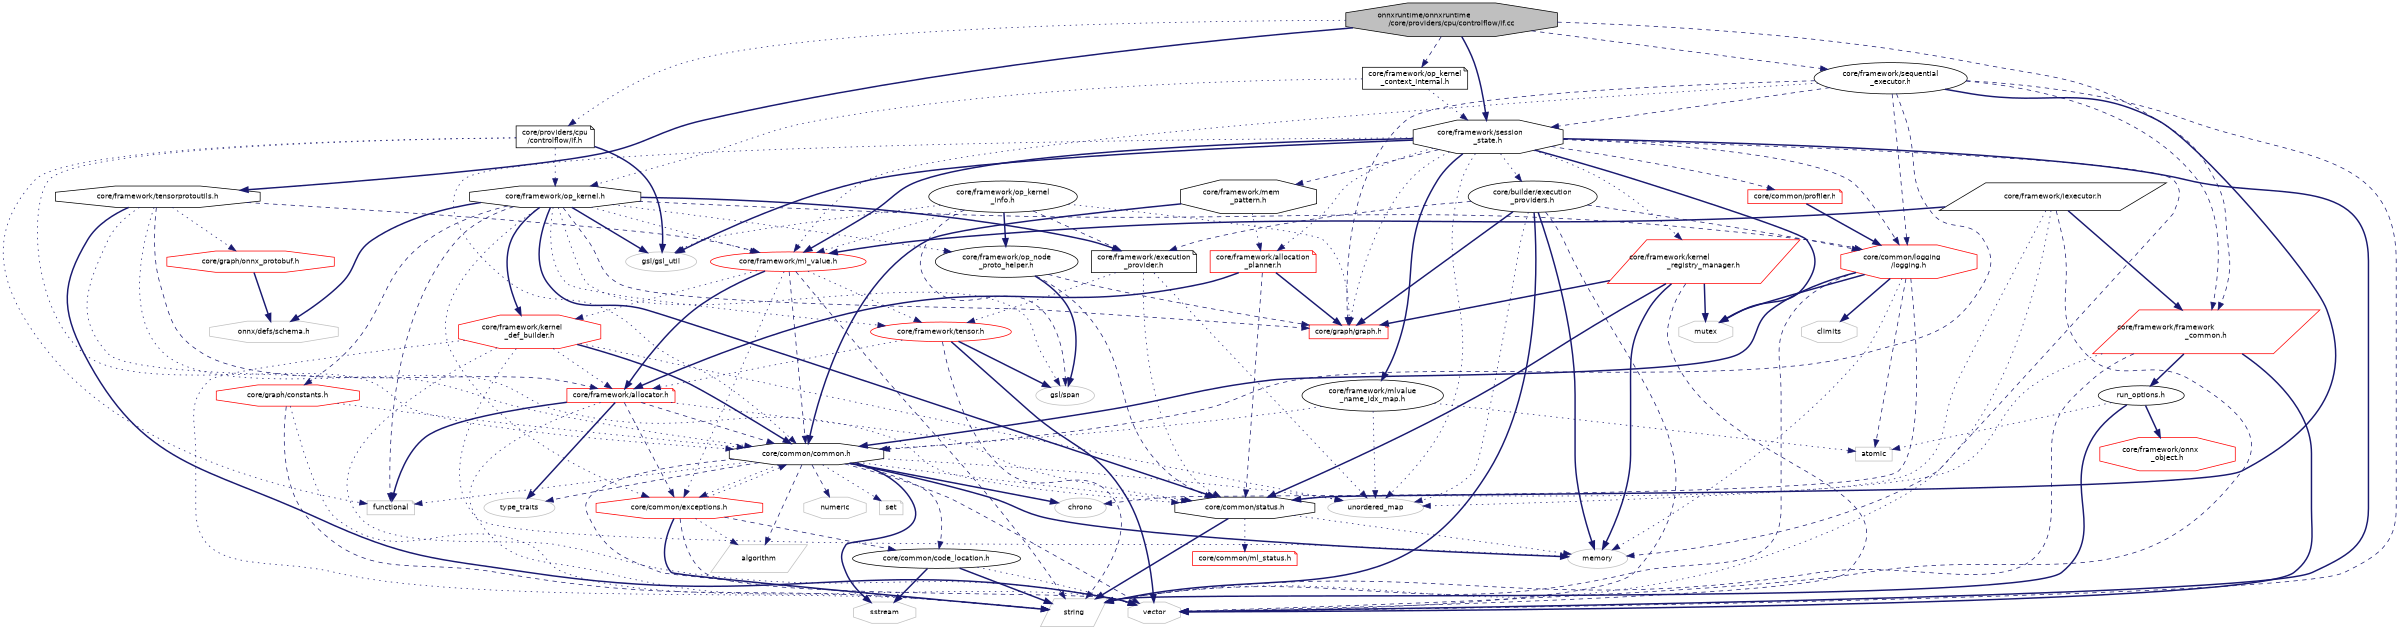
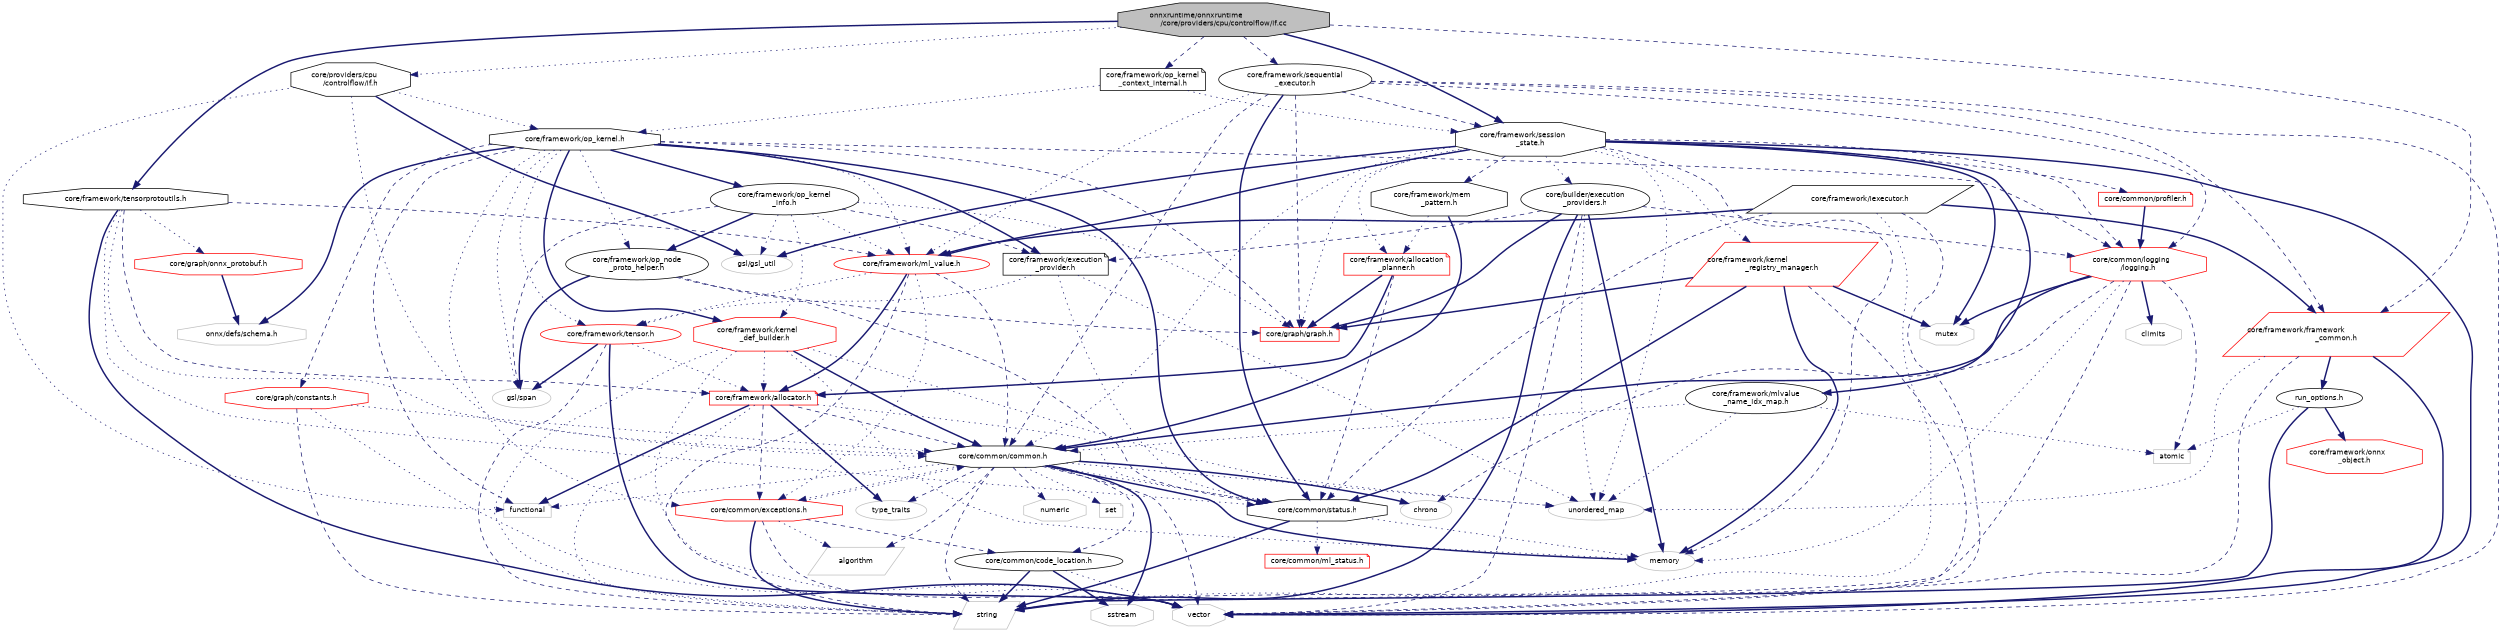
node "core/providers/cpu /controlflow/if.h": shape note -> octagon
edge "core/framework/op_kernel.h" -> "gsl/gsl_util": now "core/framework/op_kernel.h" -> "core/framework/op_kernel _info.h"
edge "core/framework/ml_value.h" -> "core/framework/kernel _def_builder.h": now "core/framework/op_kernel _info.h" -> "core/framework/kernel _def_builder.h"
edge "core/framework/iexecutor.h" -> "core/common/status.h": style dotted -> dashed
